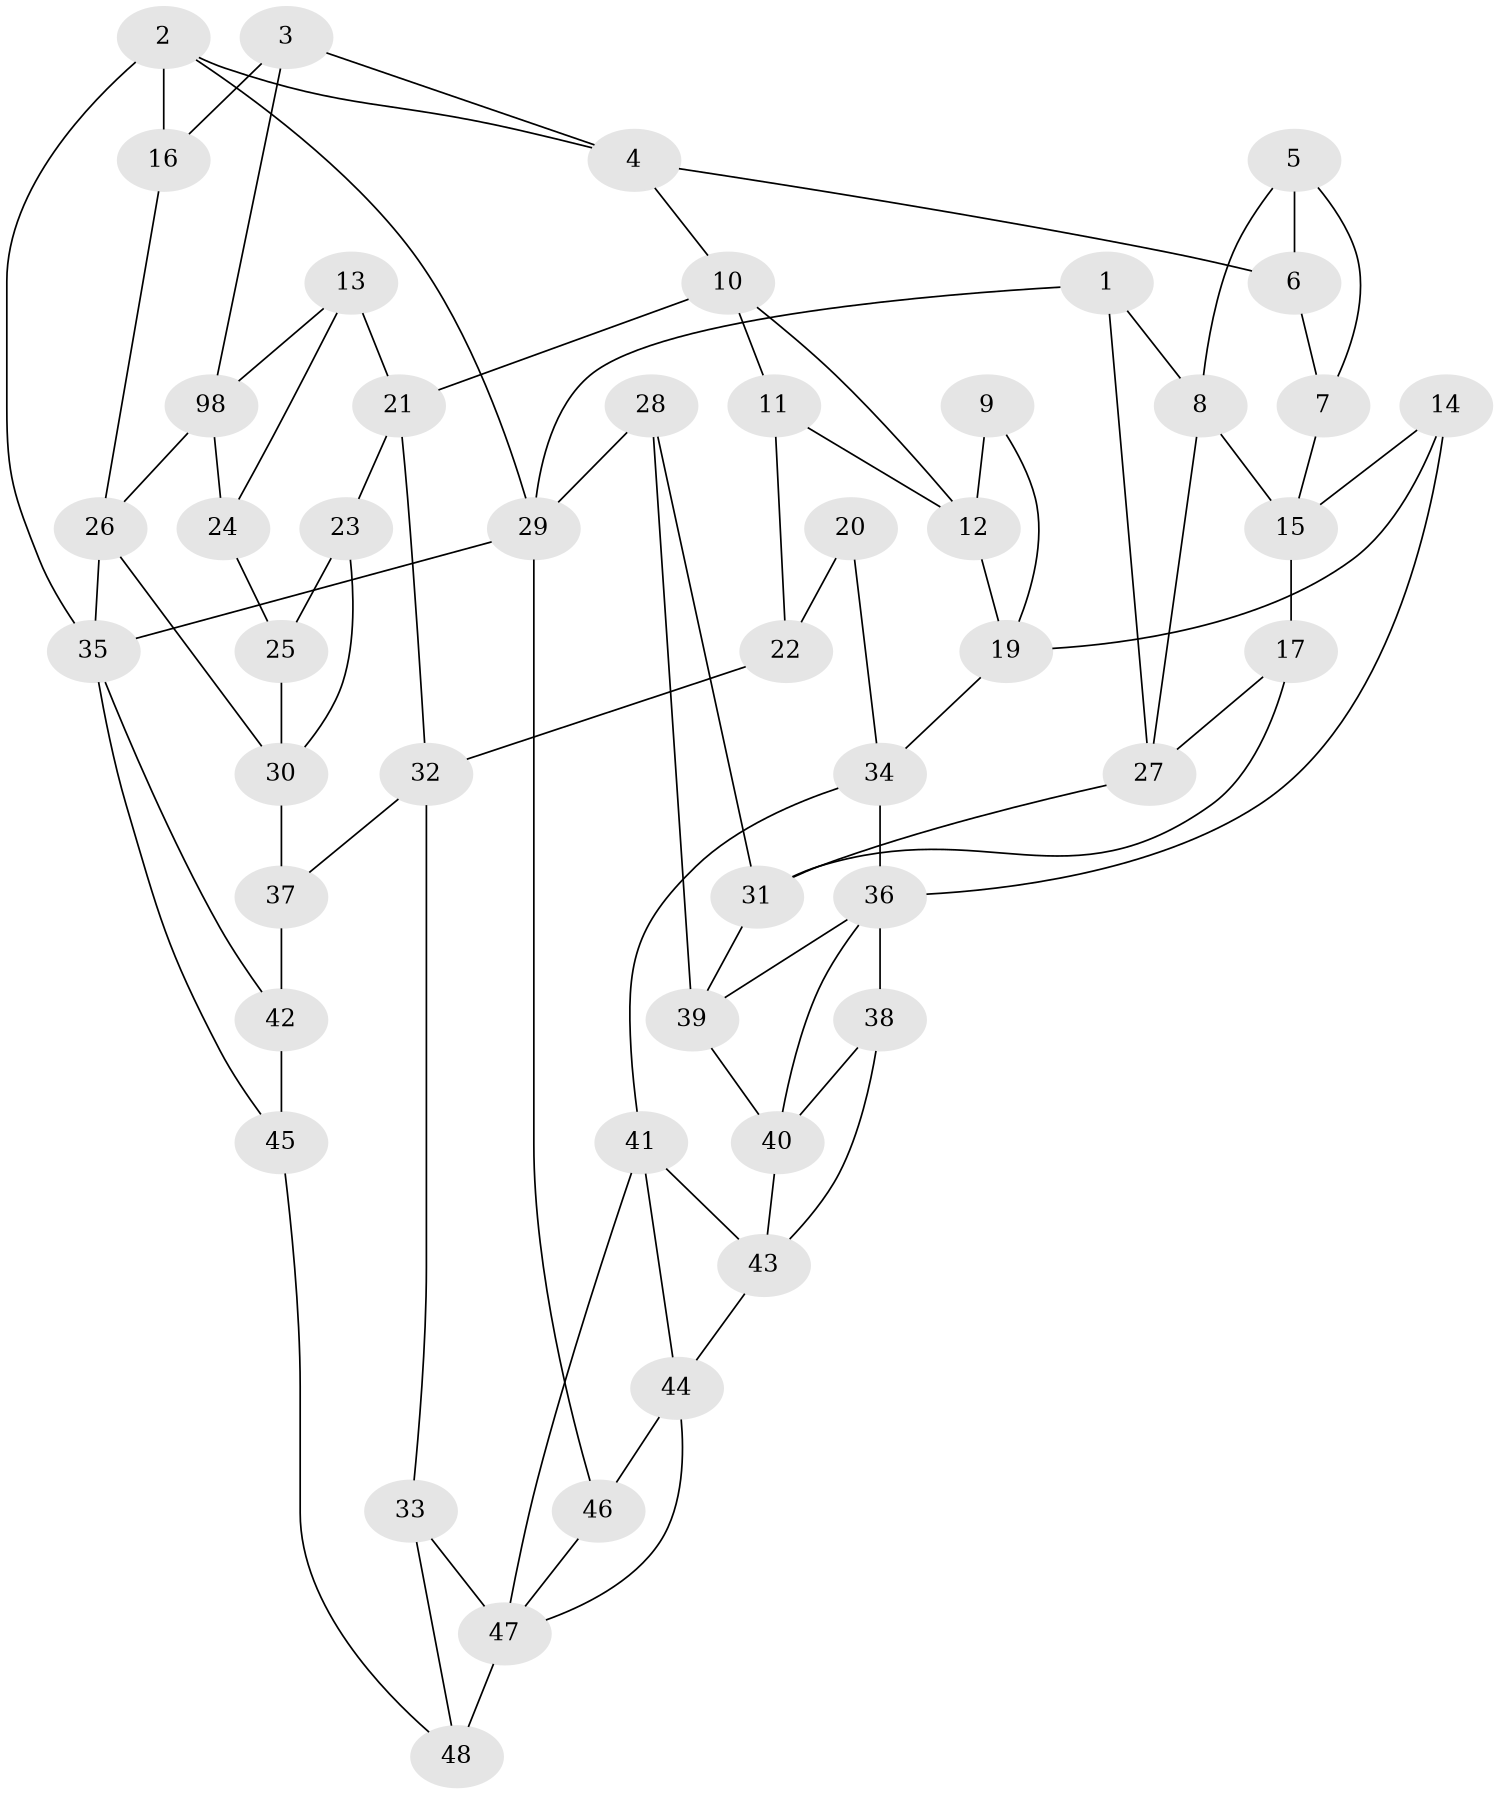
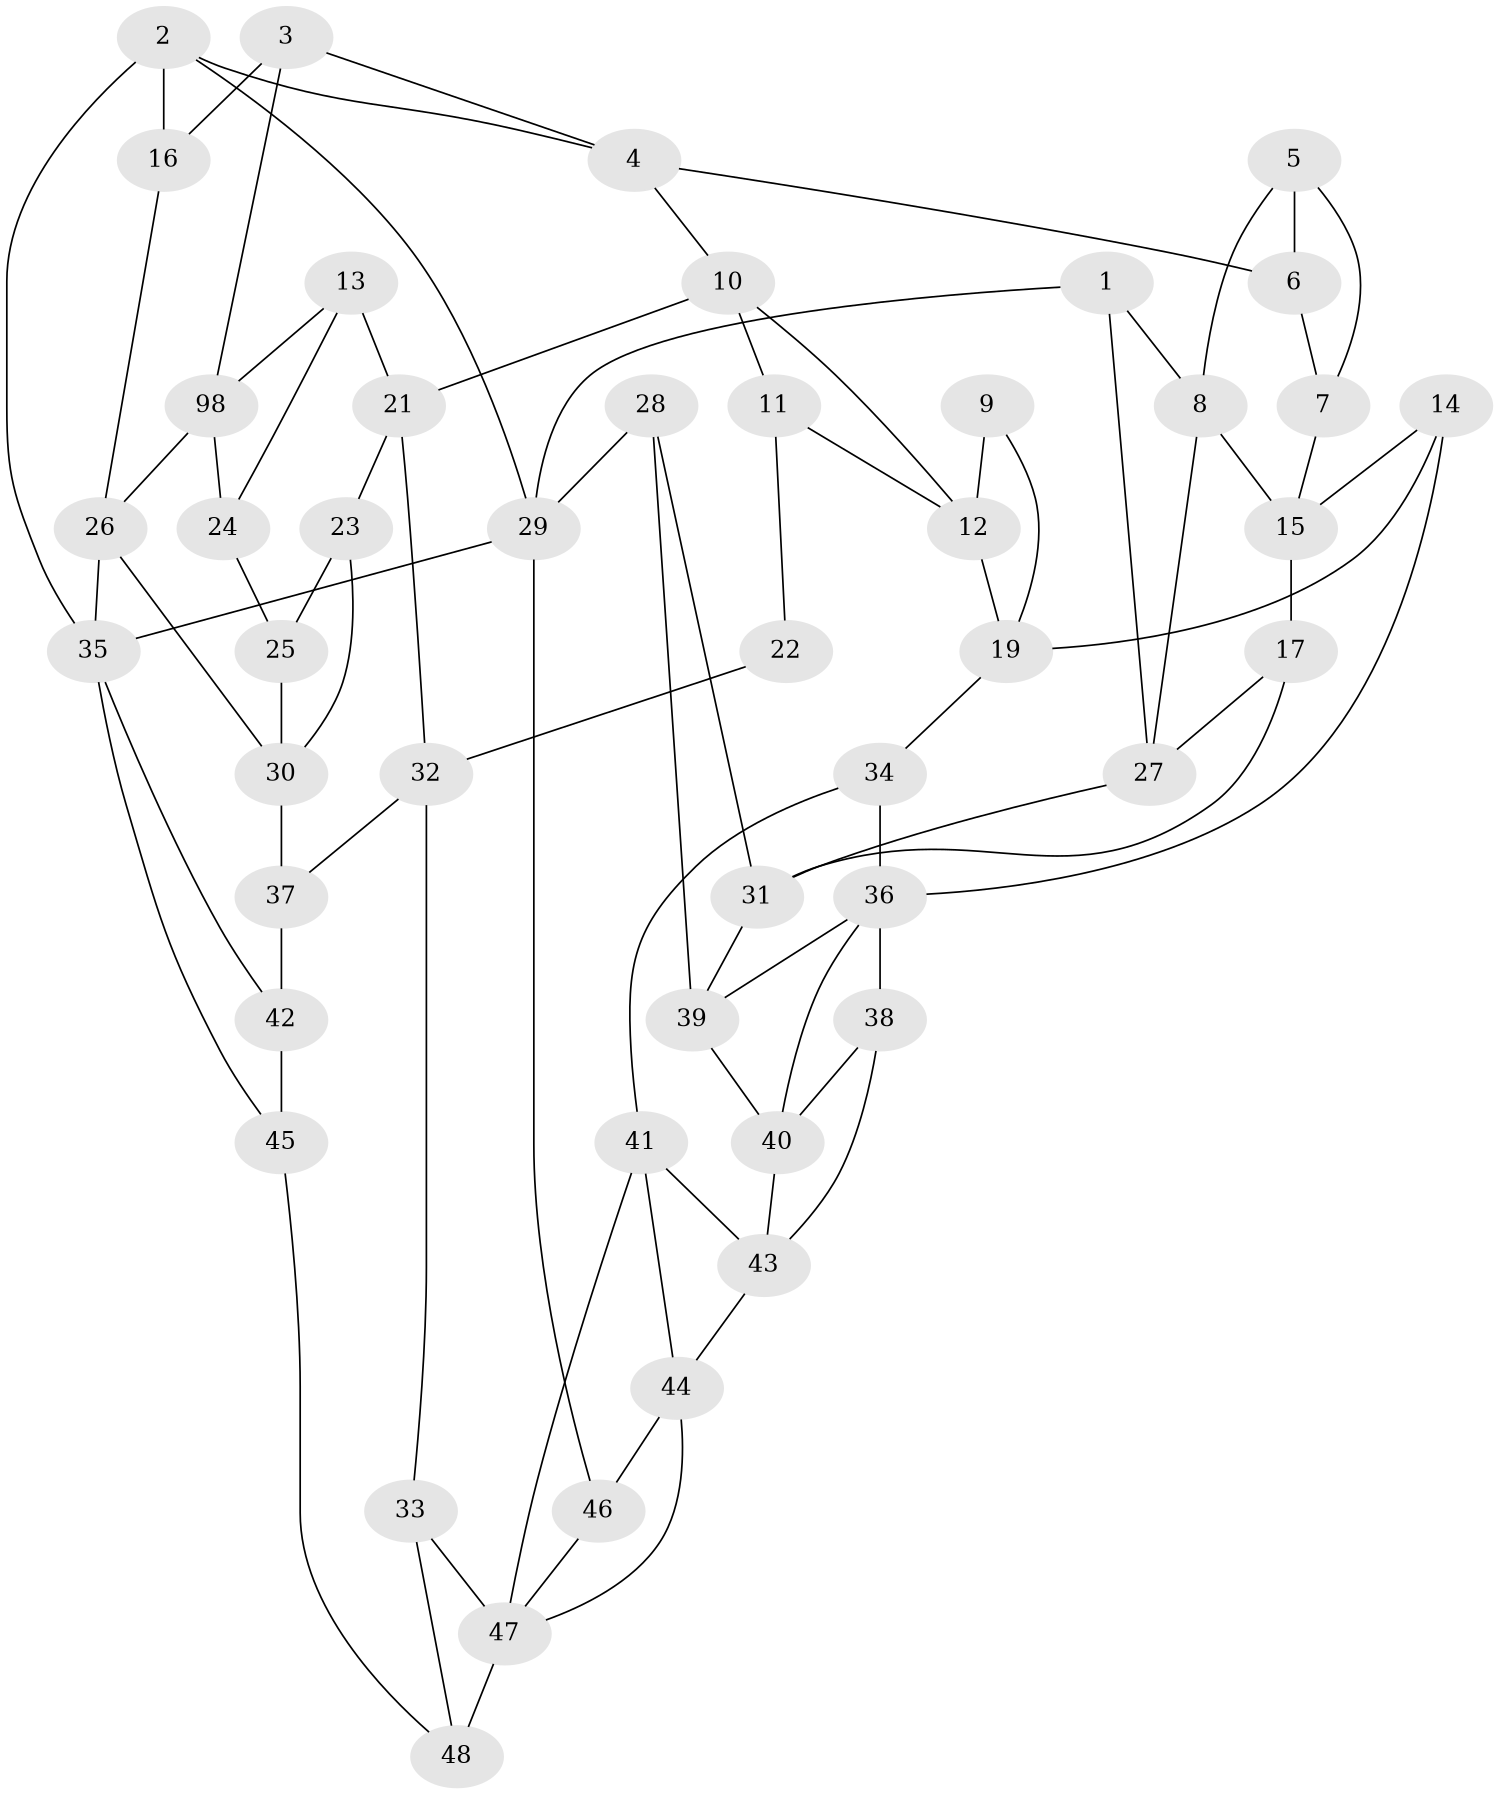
node "20": removed
